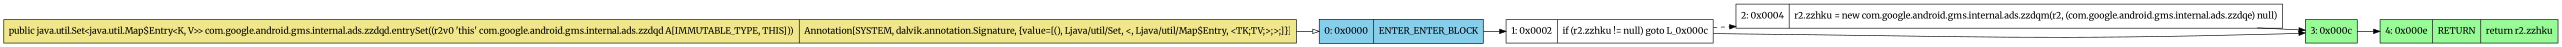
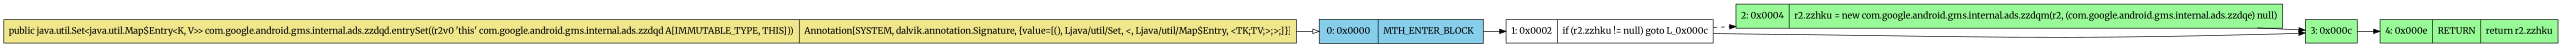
node "2: 0x0004": fillcolor white -> palegreen
node "0: 0x0000": text "ENTER_ENTER_BLOCK" -> "MTH_ENTER_BLOCK"
